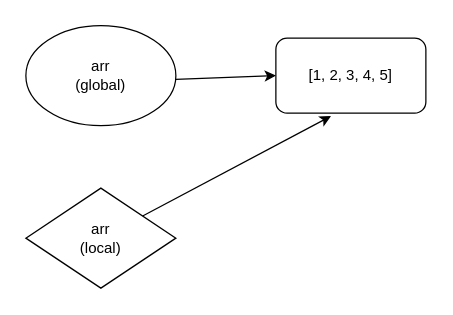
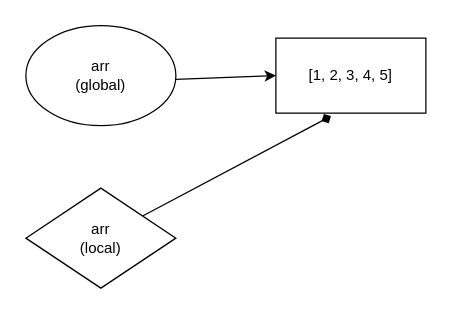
node "[1, 2, 3, 4, 5]": shape rounded rectangle -> rectangle
edge "arr (local)" -> "[1, 2, 3, 4, 5]": arrowhead classic -> diamond
